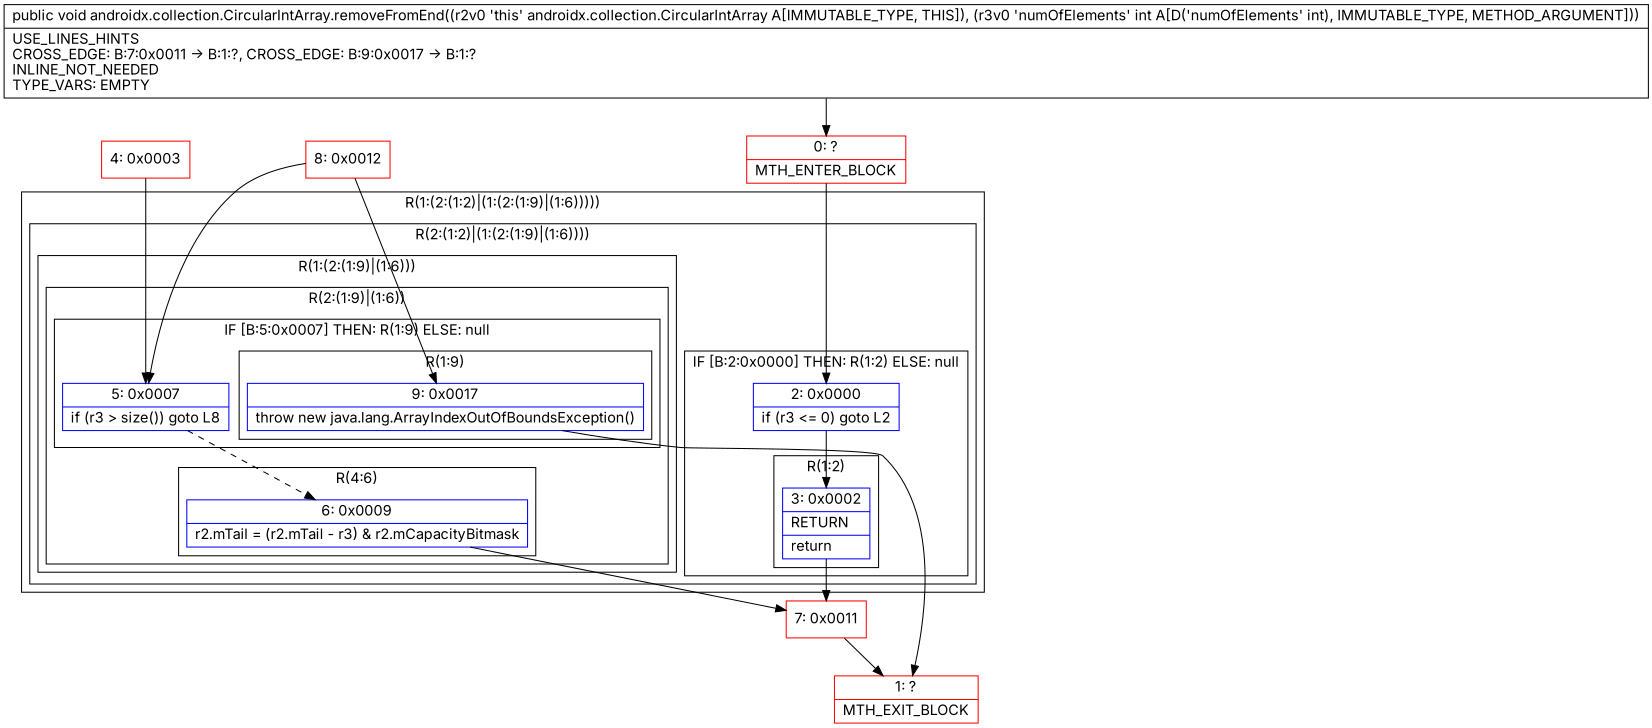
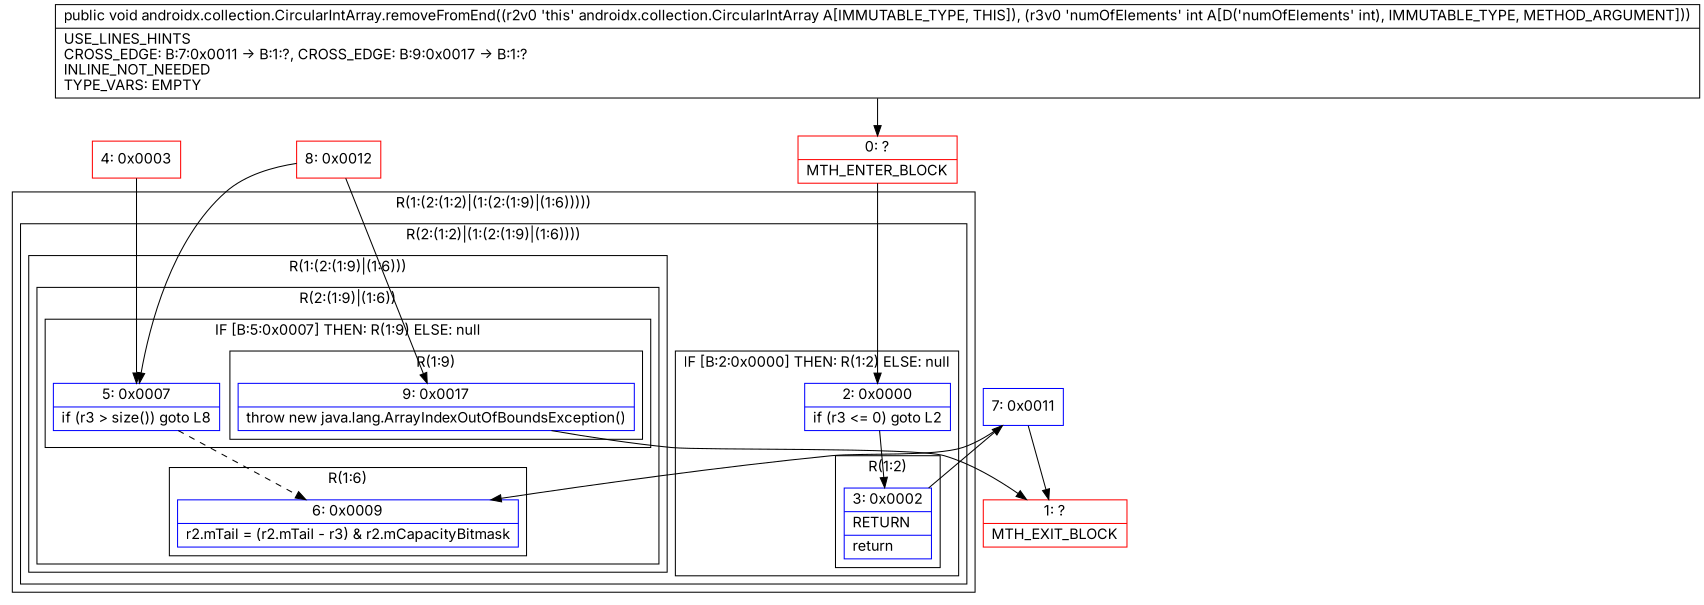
cluster "R(4:6)": label "R(4:6)" -> "R(1:6)"
edge "6: 0x0009" -> "7: 0x0011": reversed
node "7: 0x0011": color red -> blue
